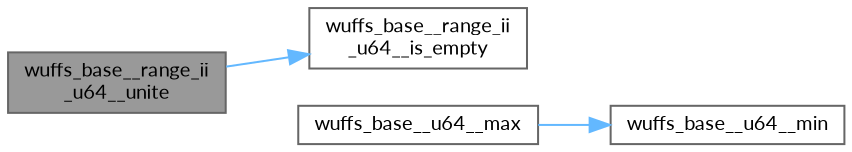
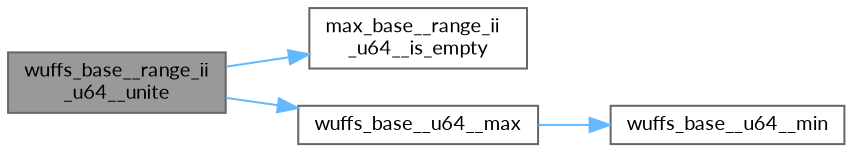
node "wuffs_base__range_ii _u64__is_empty": label "wuffs_base__range_ii _u64__is_empty" -> "max_base__range_ii _u64__is_empty"
edge "wuffs_base__range_ii _u64__unite" -> "wuffs_base__u64__max": added
